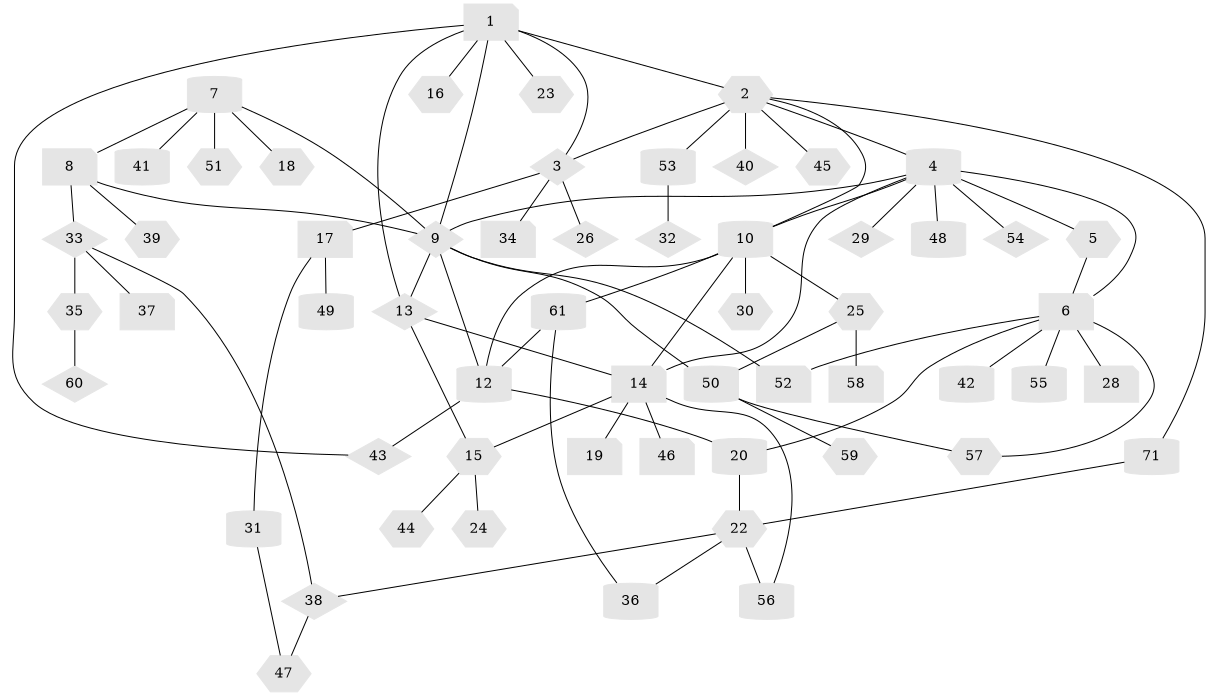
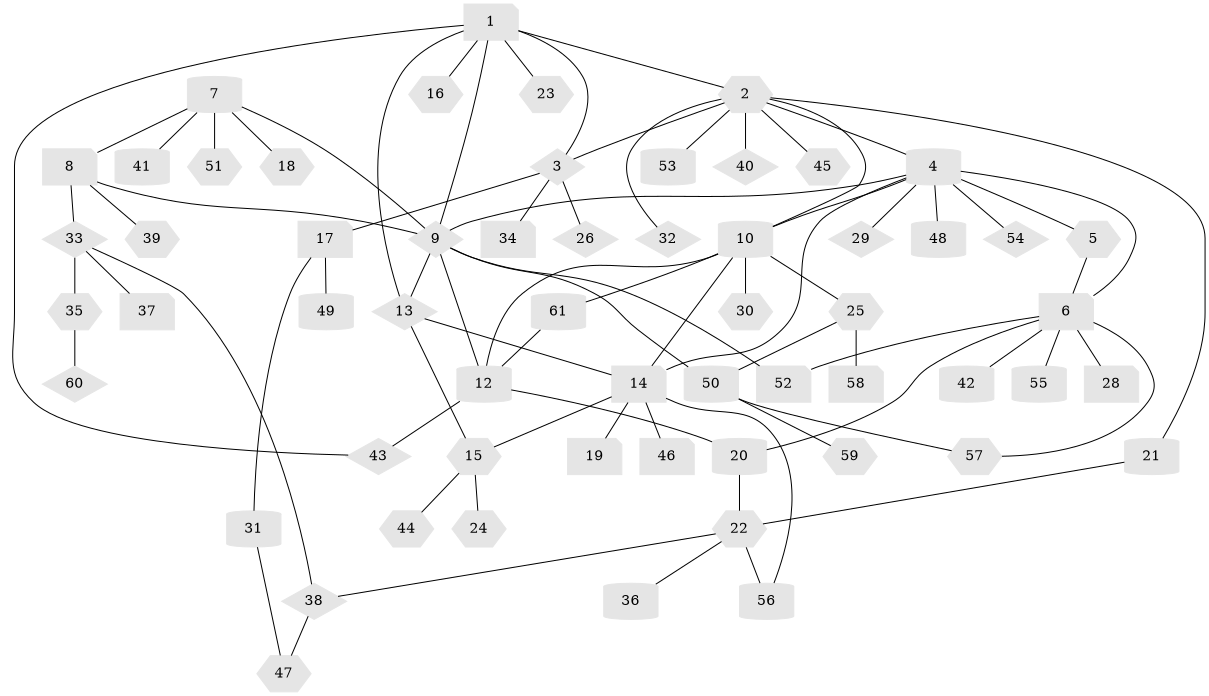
edge "53" -- "32": now "2" -- "32"
node "71": label "71" -> "21"
edge "61" -- "36": removed
